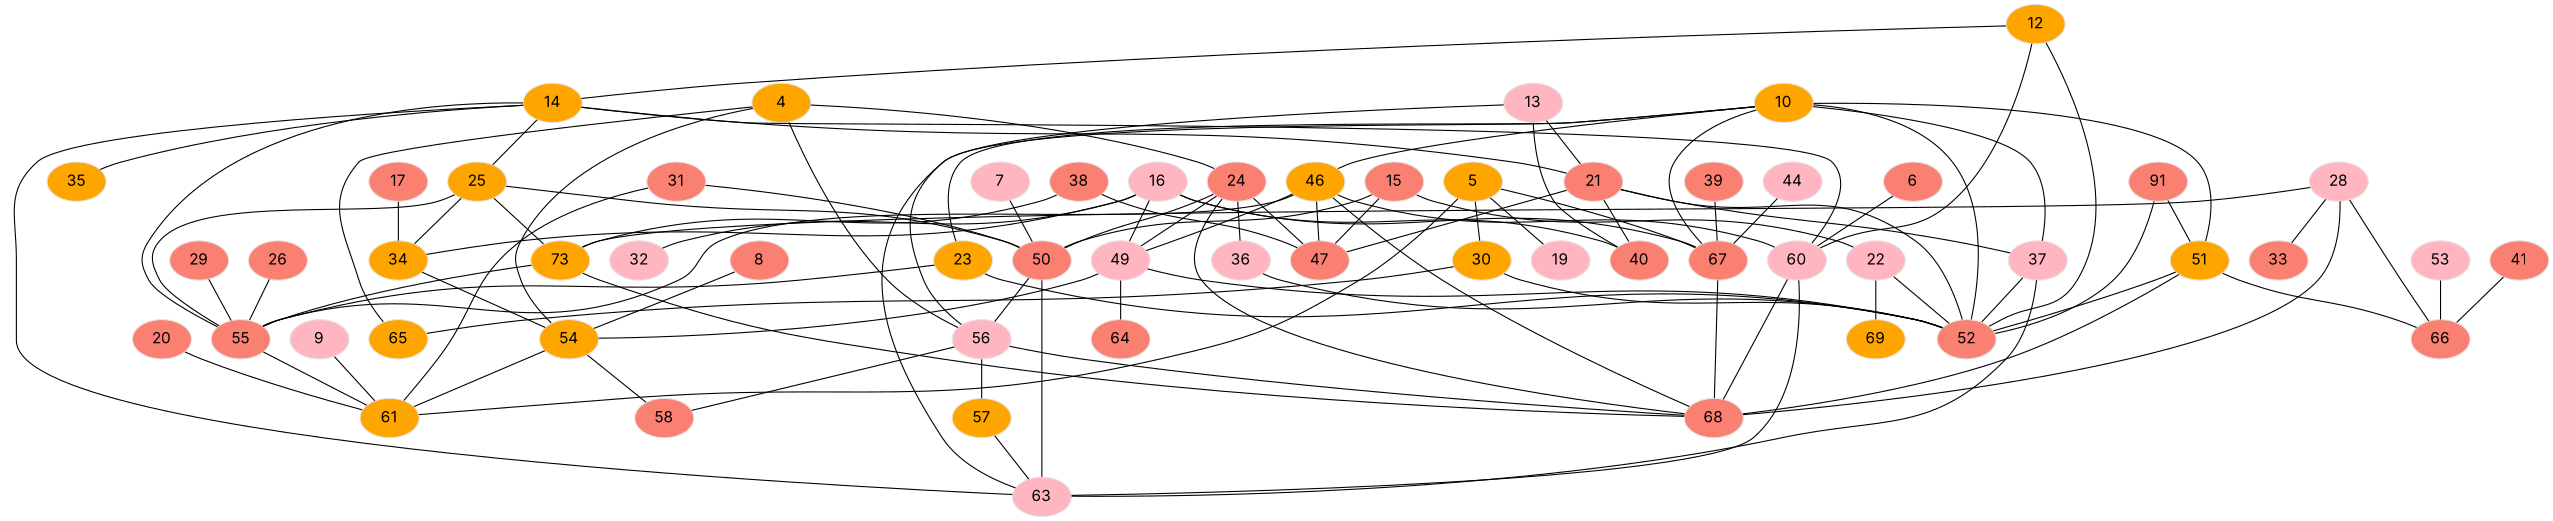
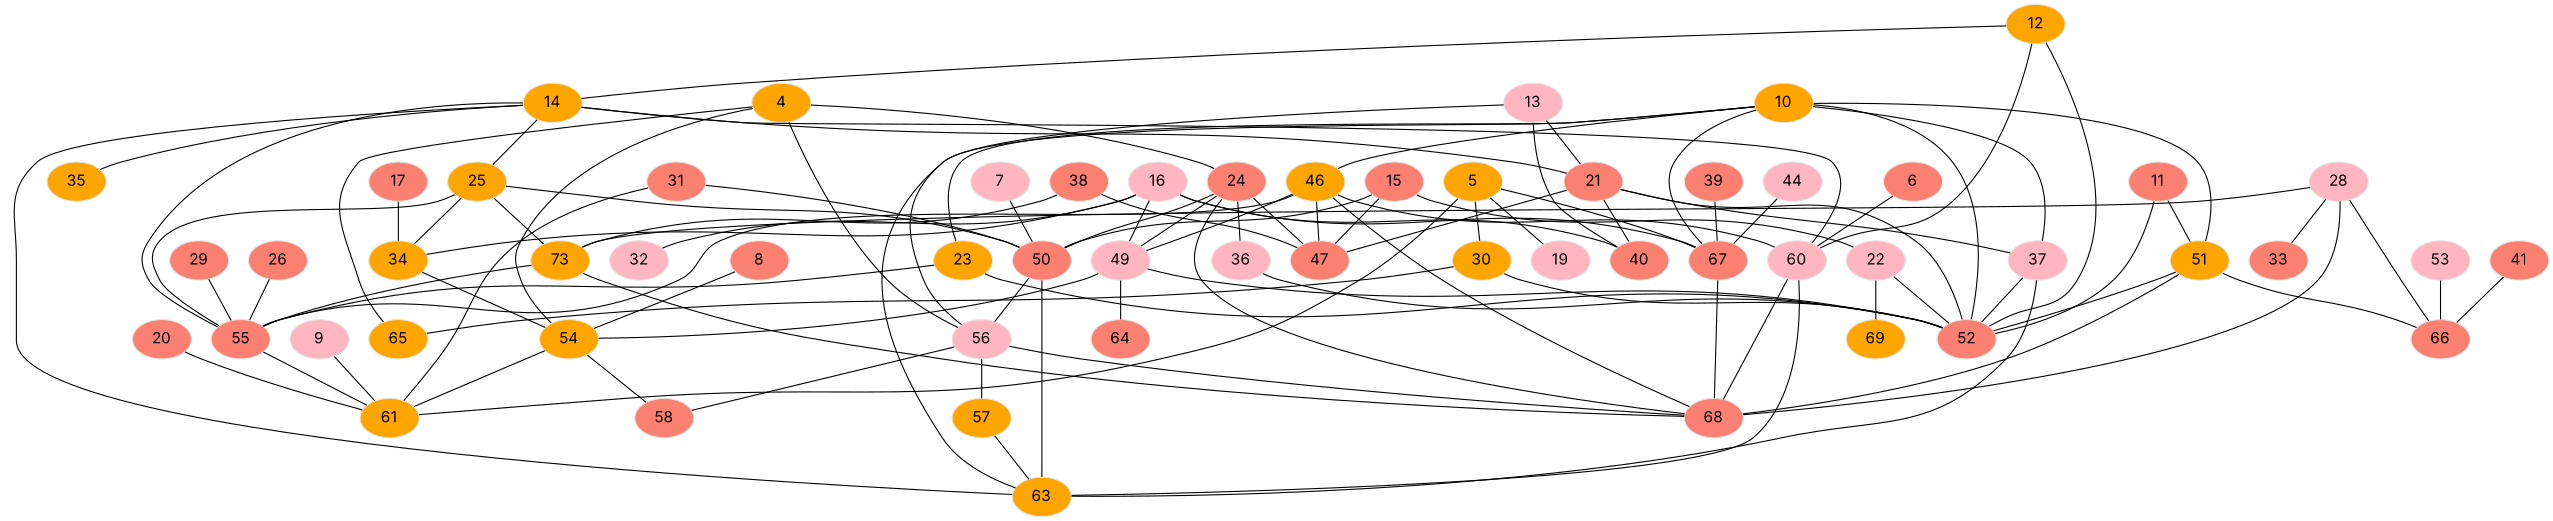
node "91": label "91" -> "11"
node "63": fillcolor lightpink -> orange
